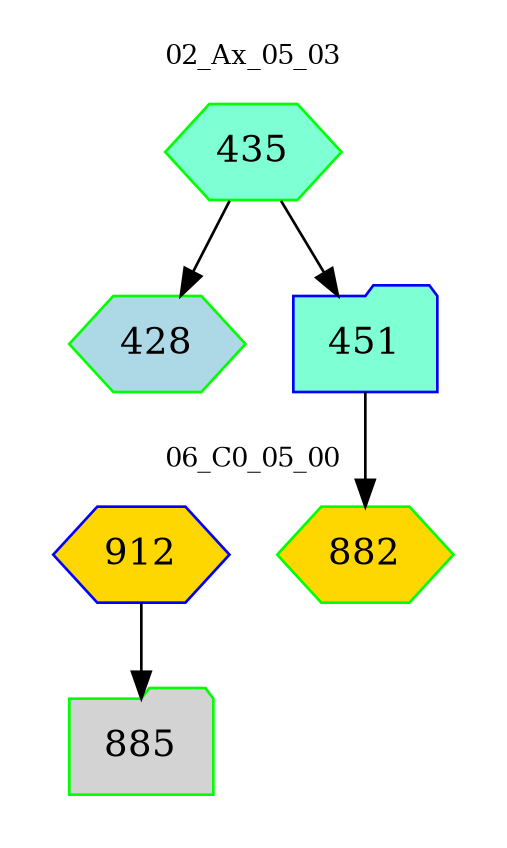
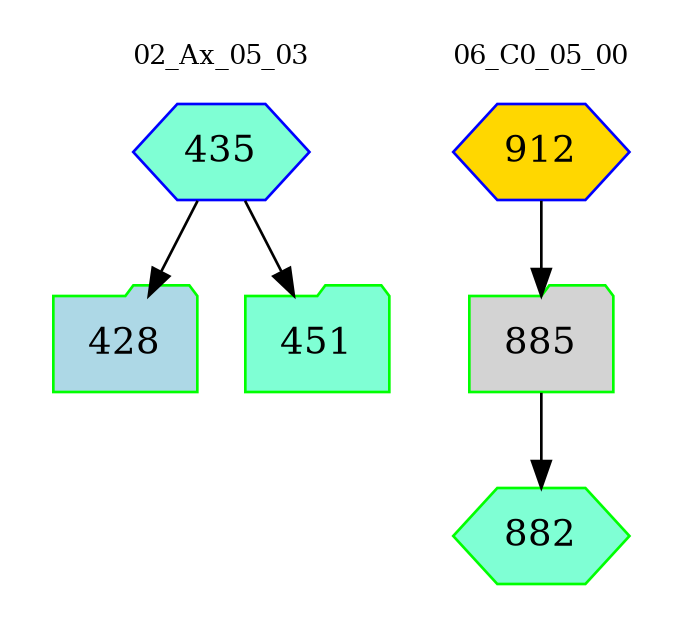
node "435": color green -> blue
node "428": shape hexagon -> folder
node "451": color blue -> green
edge "451" -> "882": now "885" -> "882"
node "882": fillcolor gold -> aquamarine
